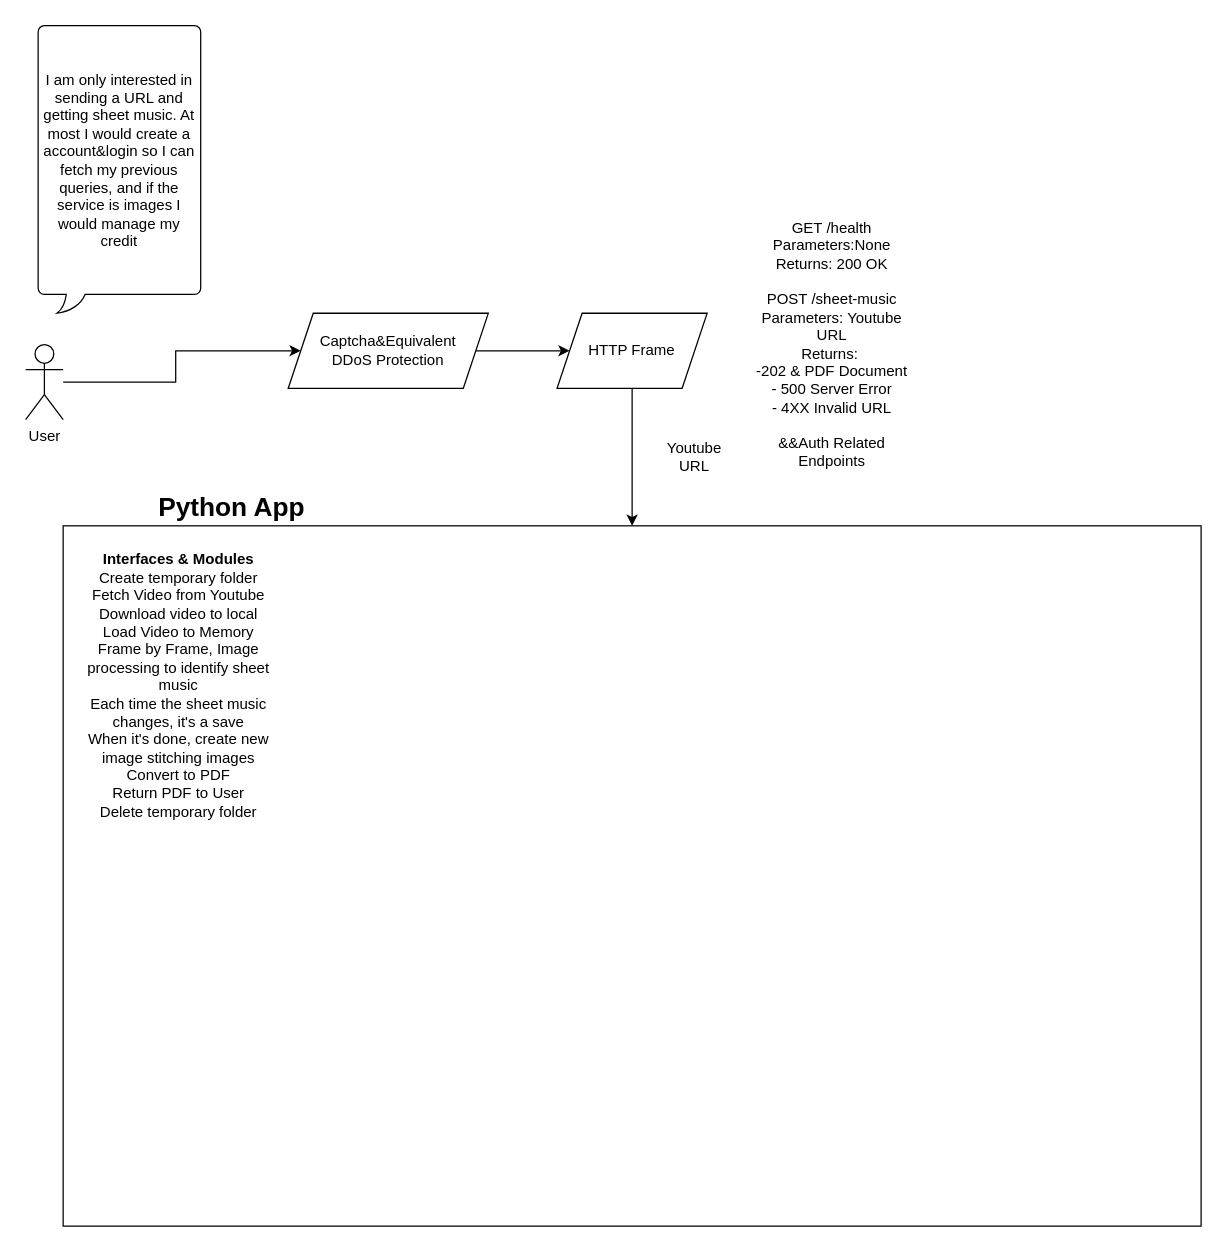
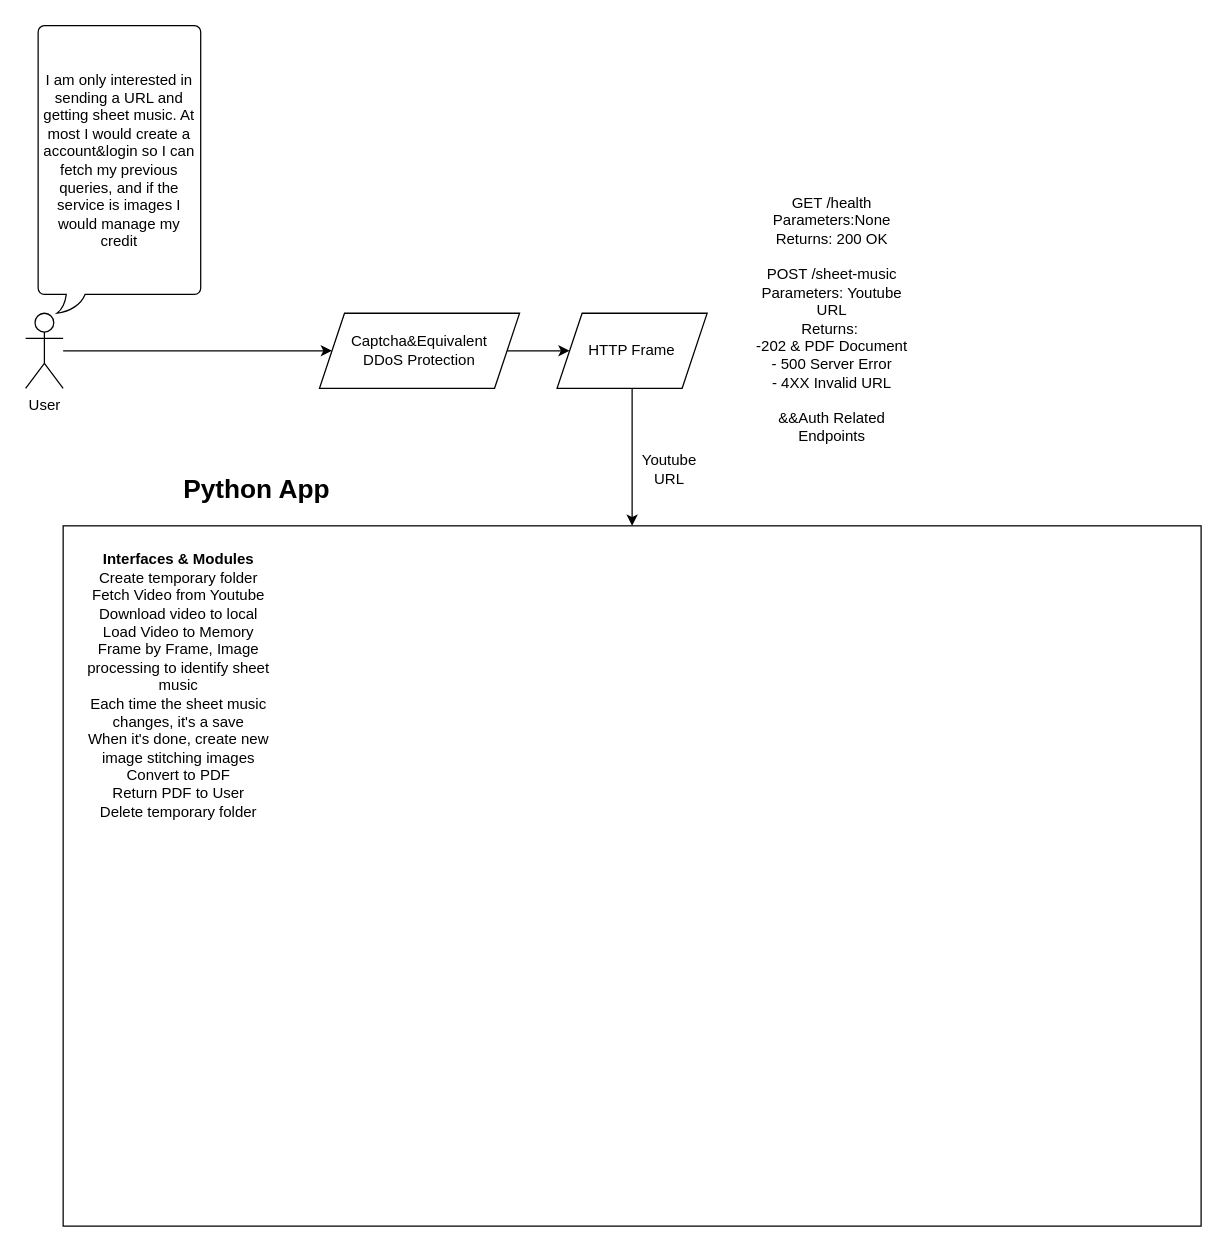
node "GET /health Parameters:None Returns: 200 OK POST /sheet-music Parameters: Youtube URL Returns: -202 & PDF Document - 500 Server Error - 4XX Invalid URL &&Auth Related Endpoints": moved (832, 344) -> (832, 319)
node "Captcha&Equivalent DDoS Protection": moved (388, 351) -> (419, 351)
node "User": moved (44, 382) -> (44, 351)
node "Youtube URL": moved (694, 457) -> (669, 469)
node "Python App": moved (232, 507) -> (257, 488)
